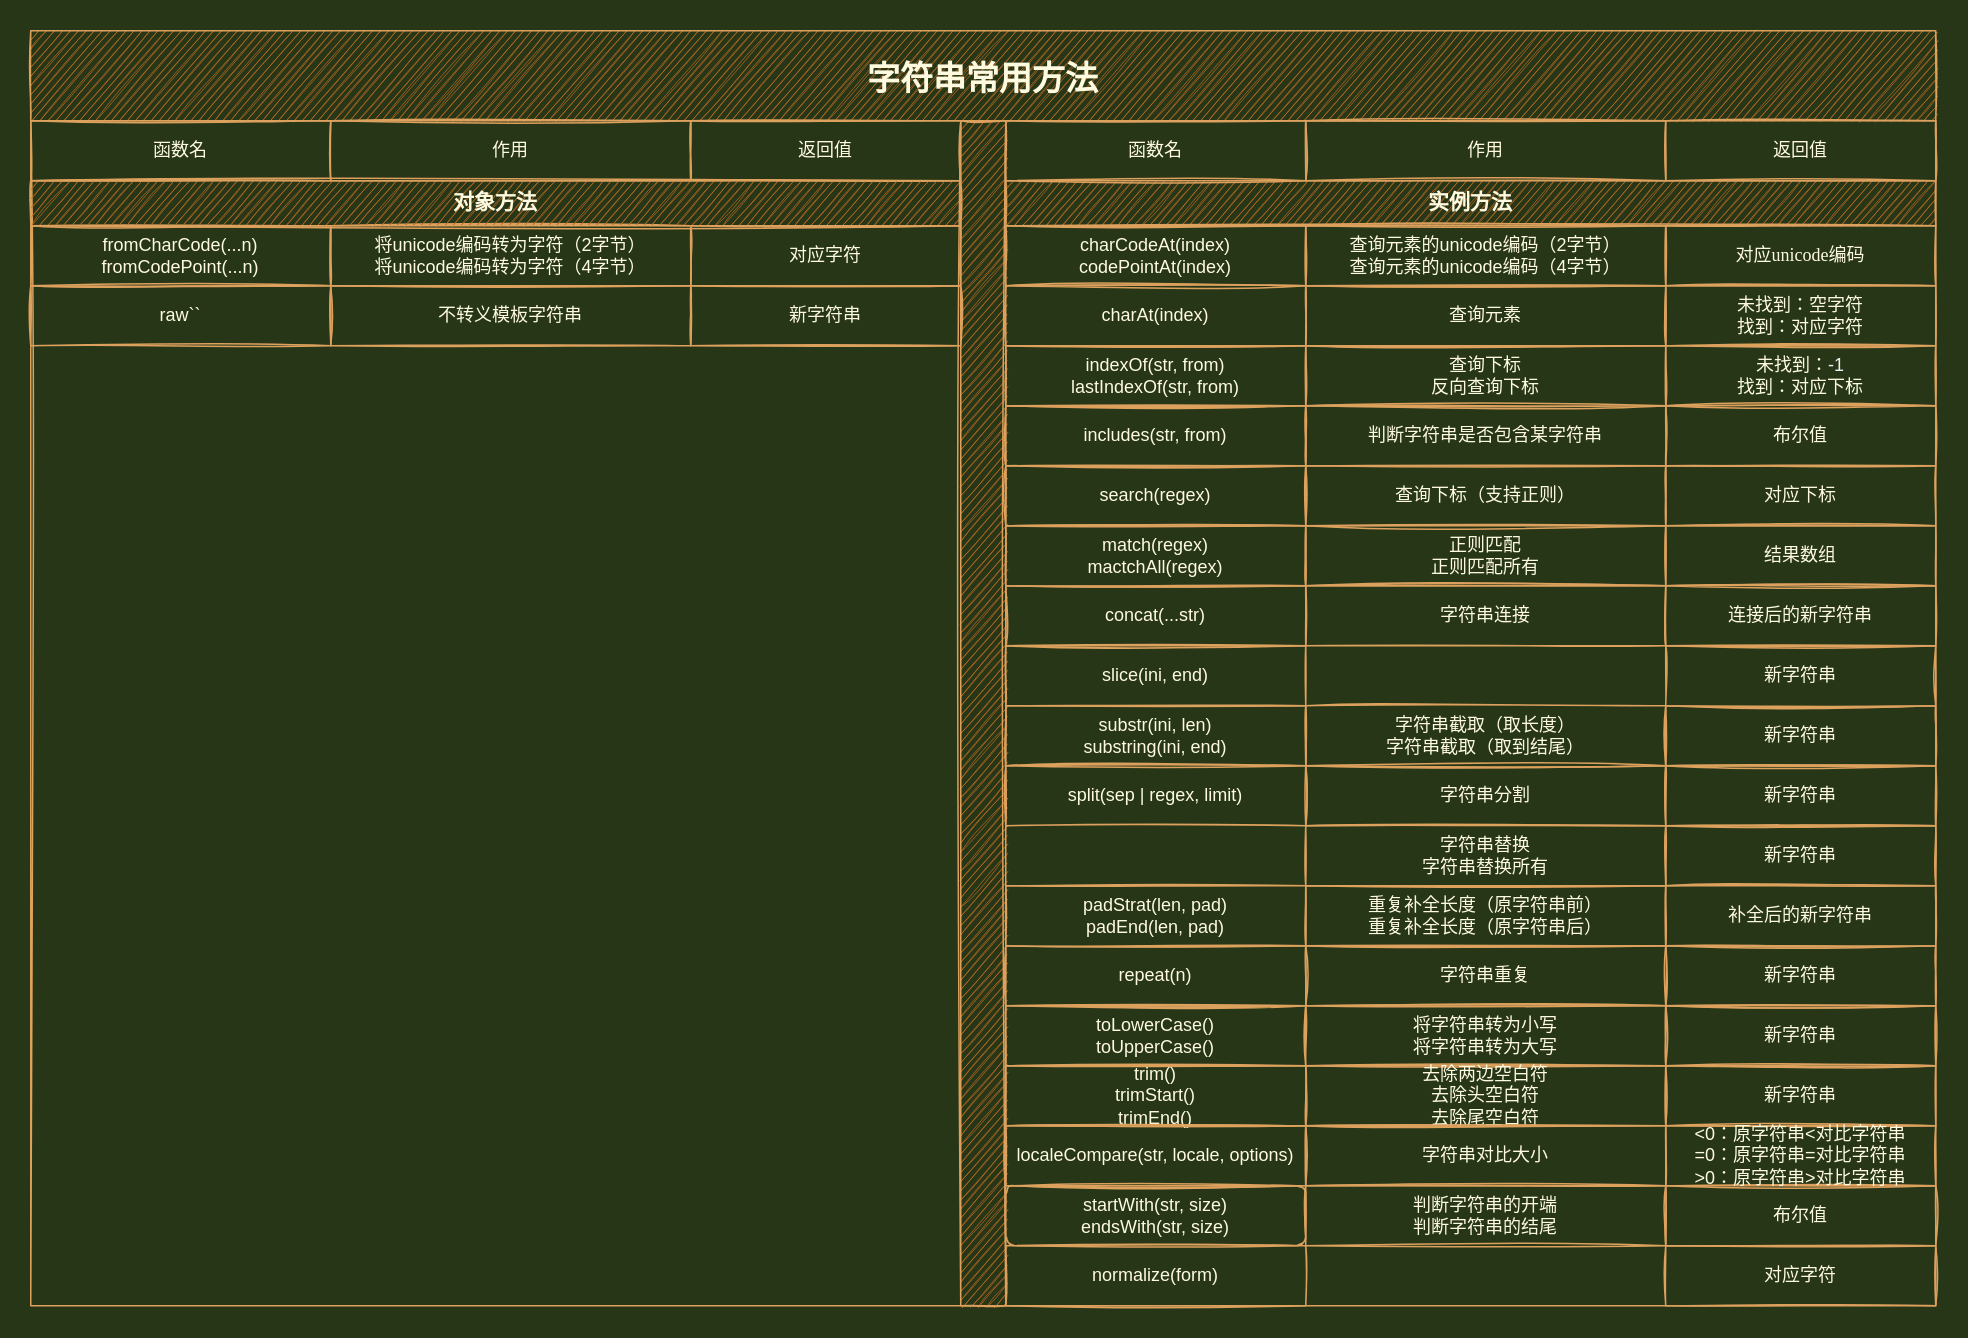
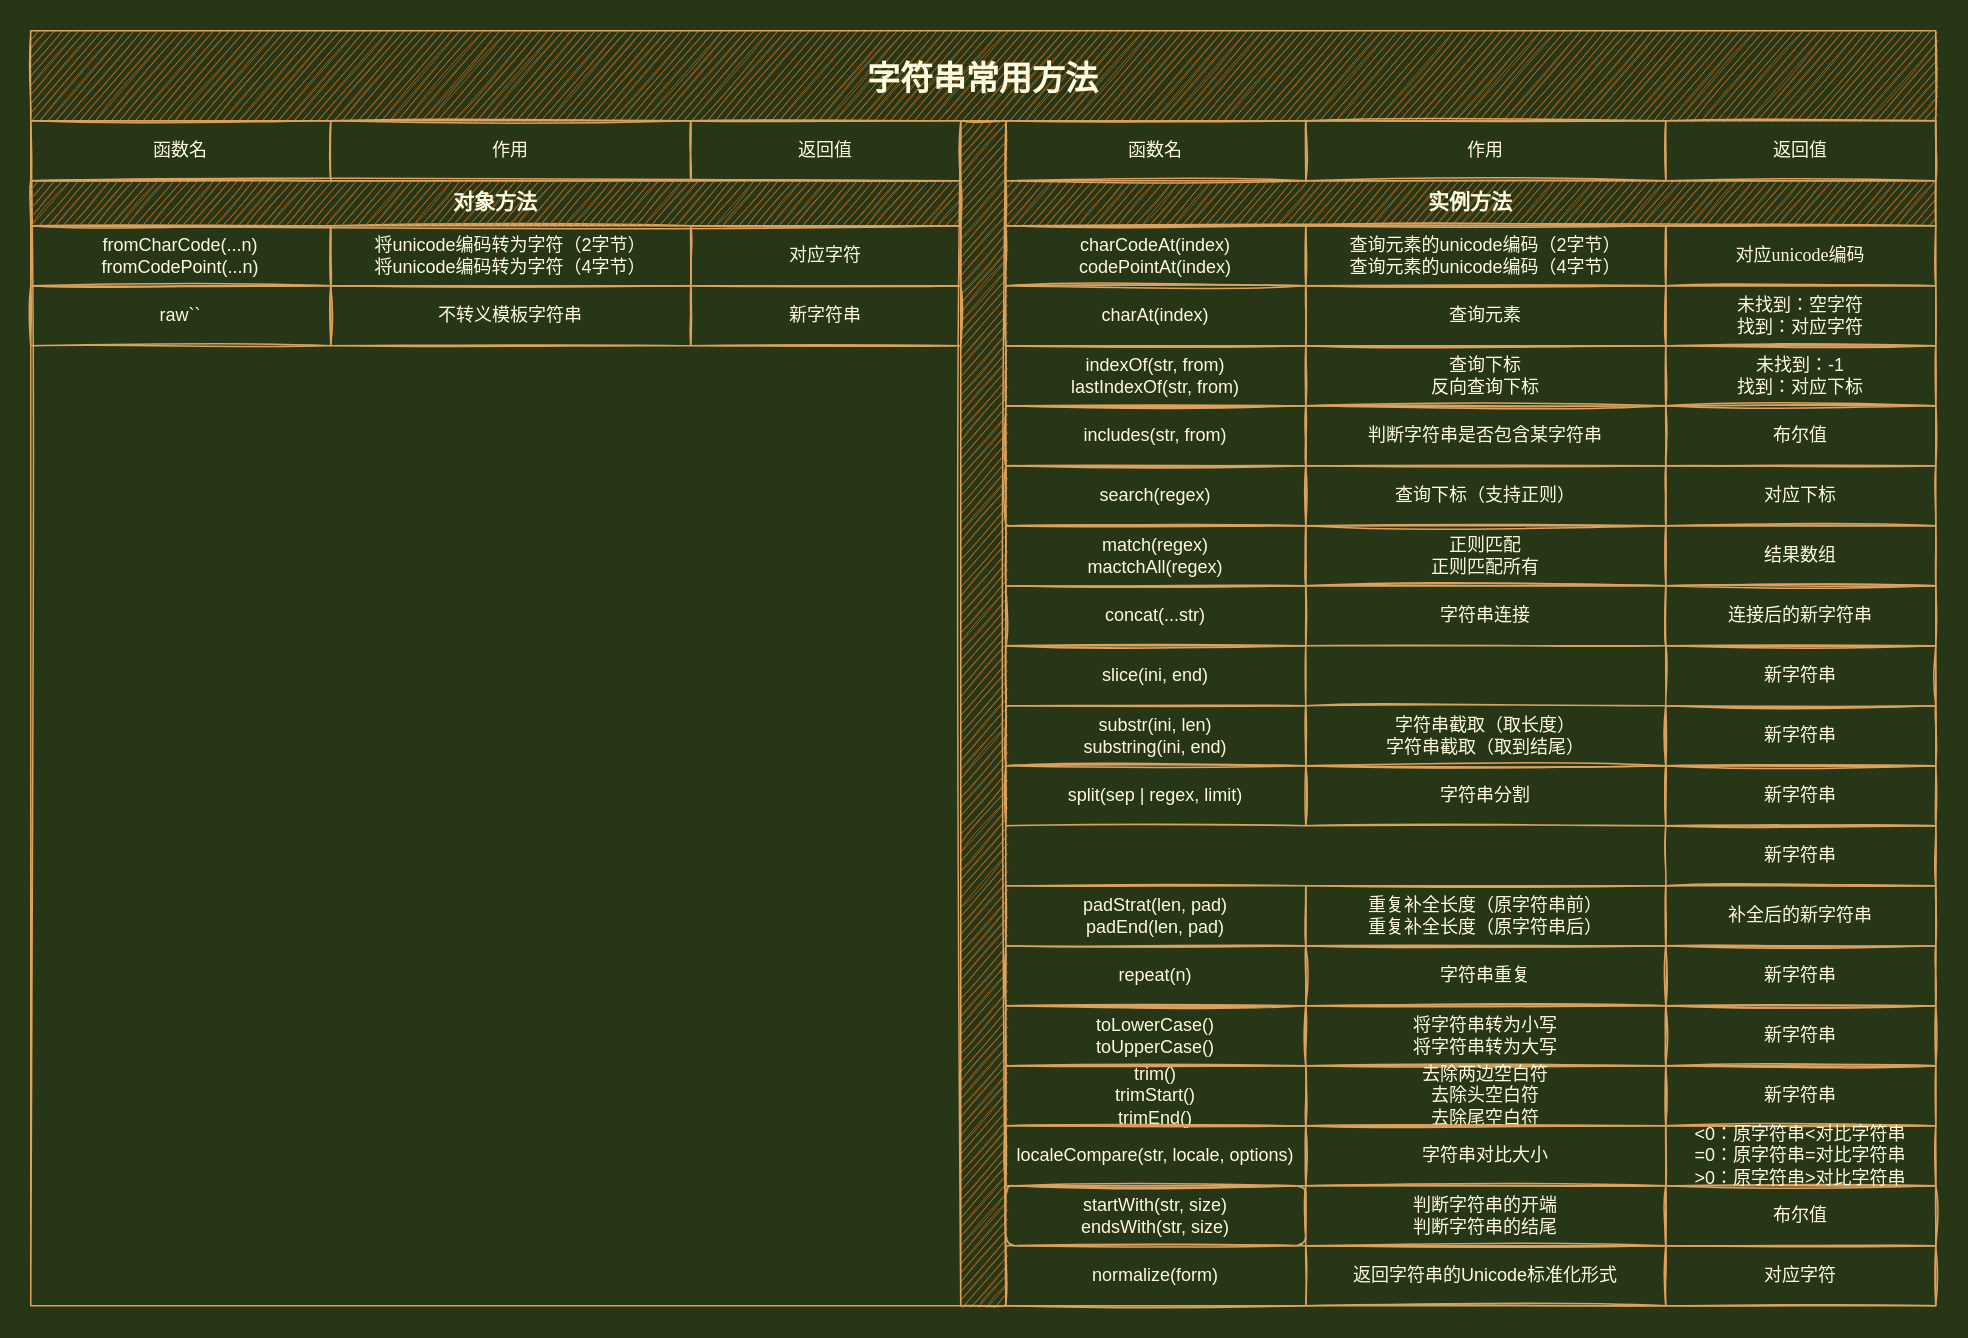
node "字符串替换 字符串替换所有": removed
node "返回字符串的Unicode标准化形式": added
